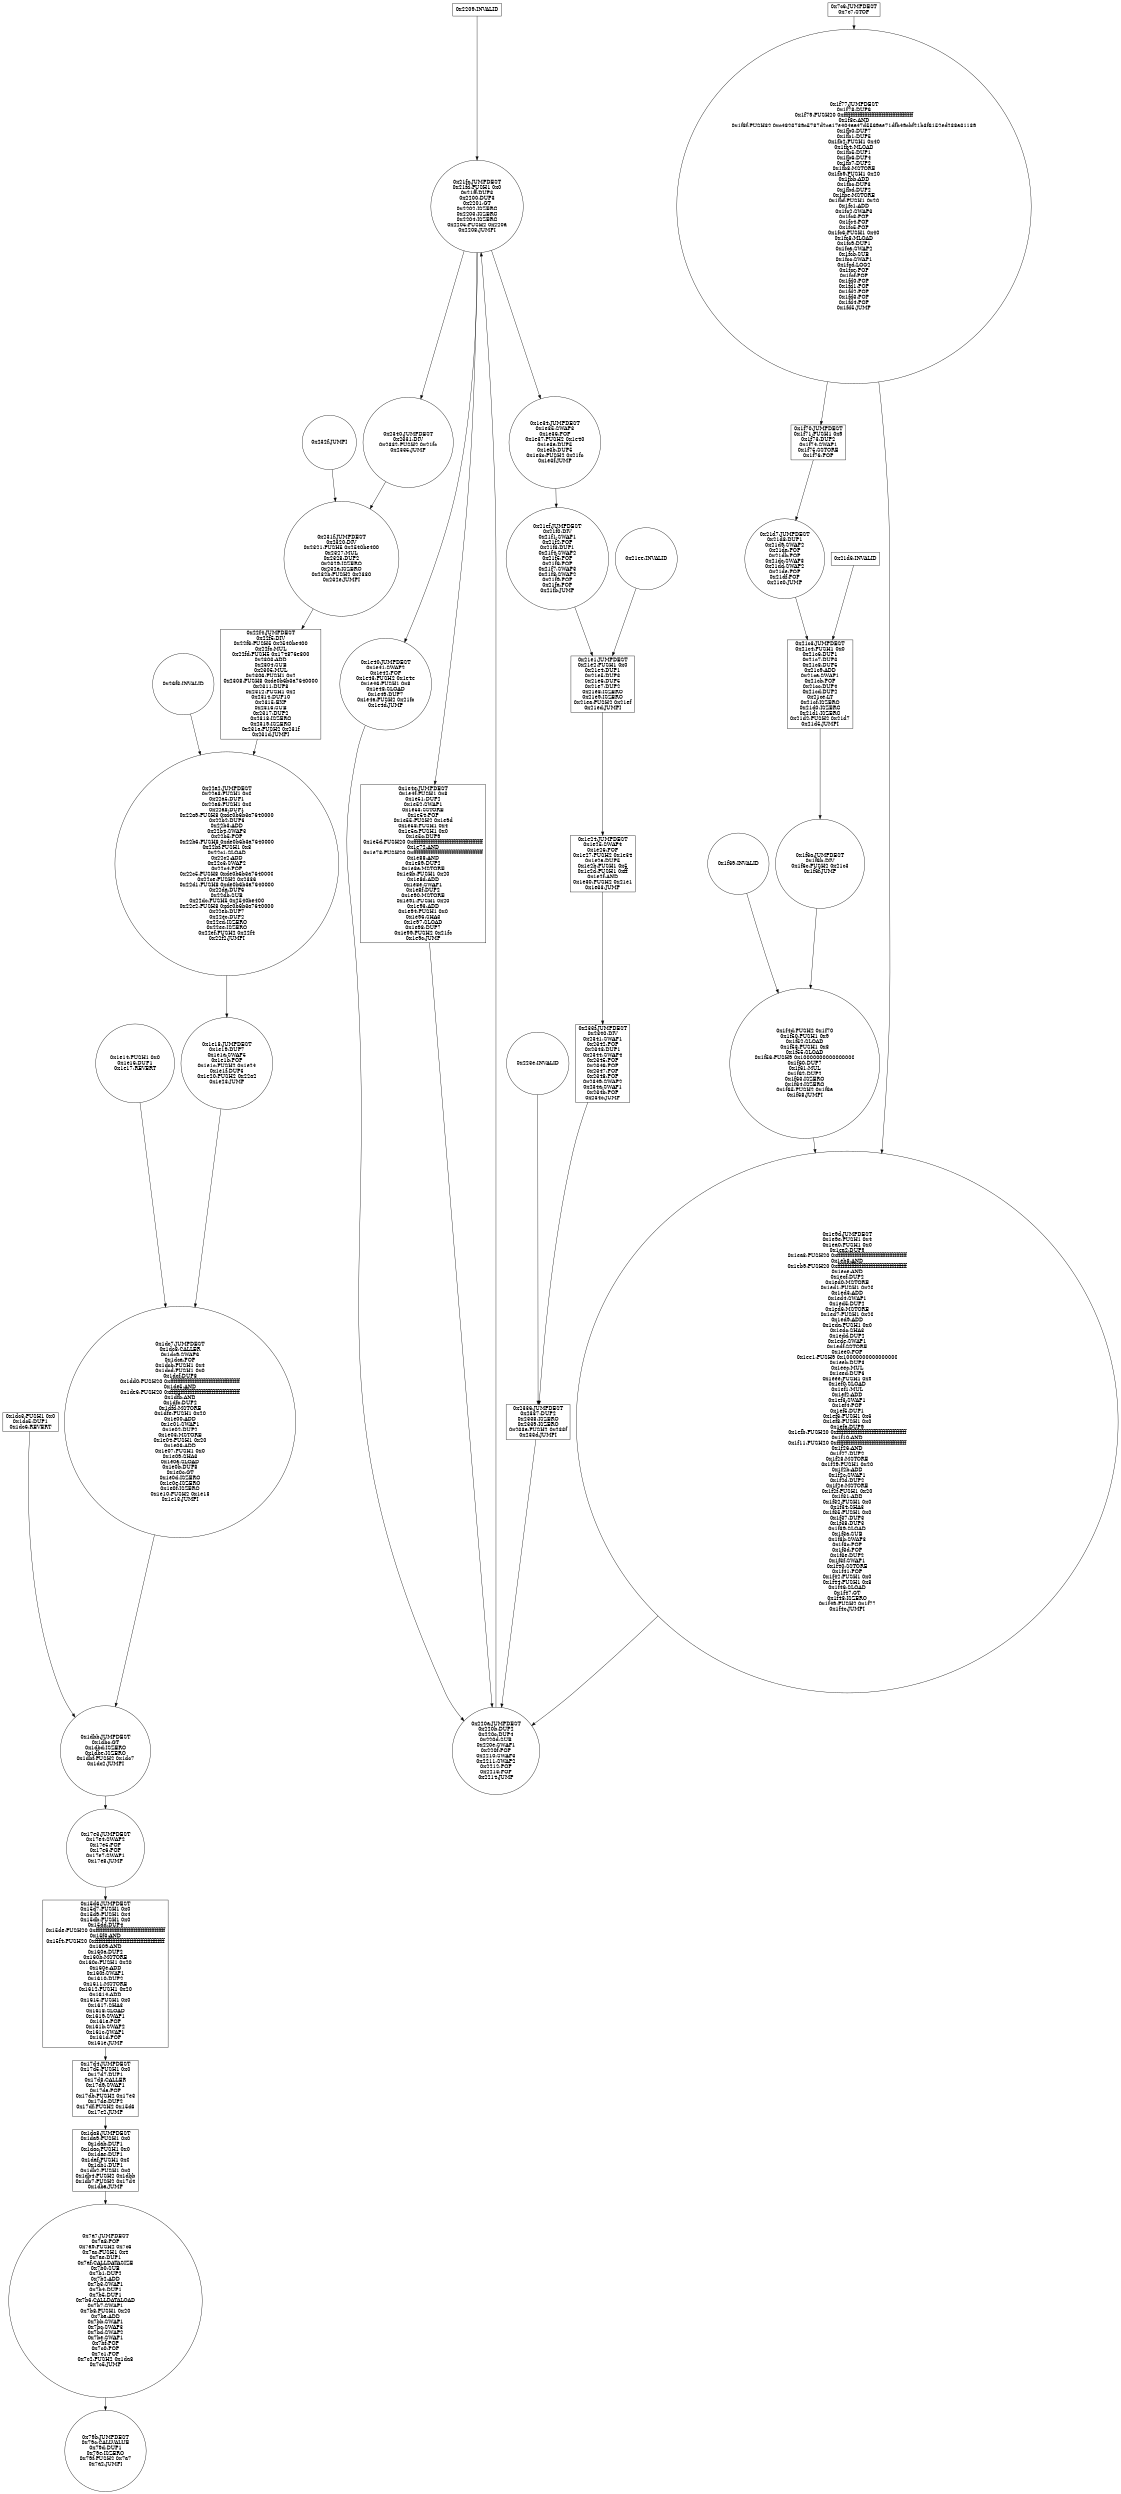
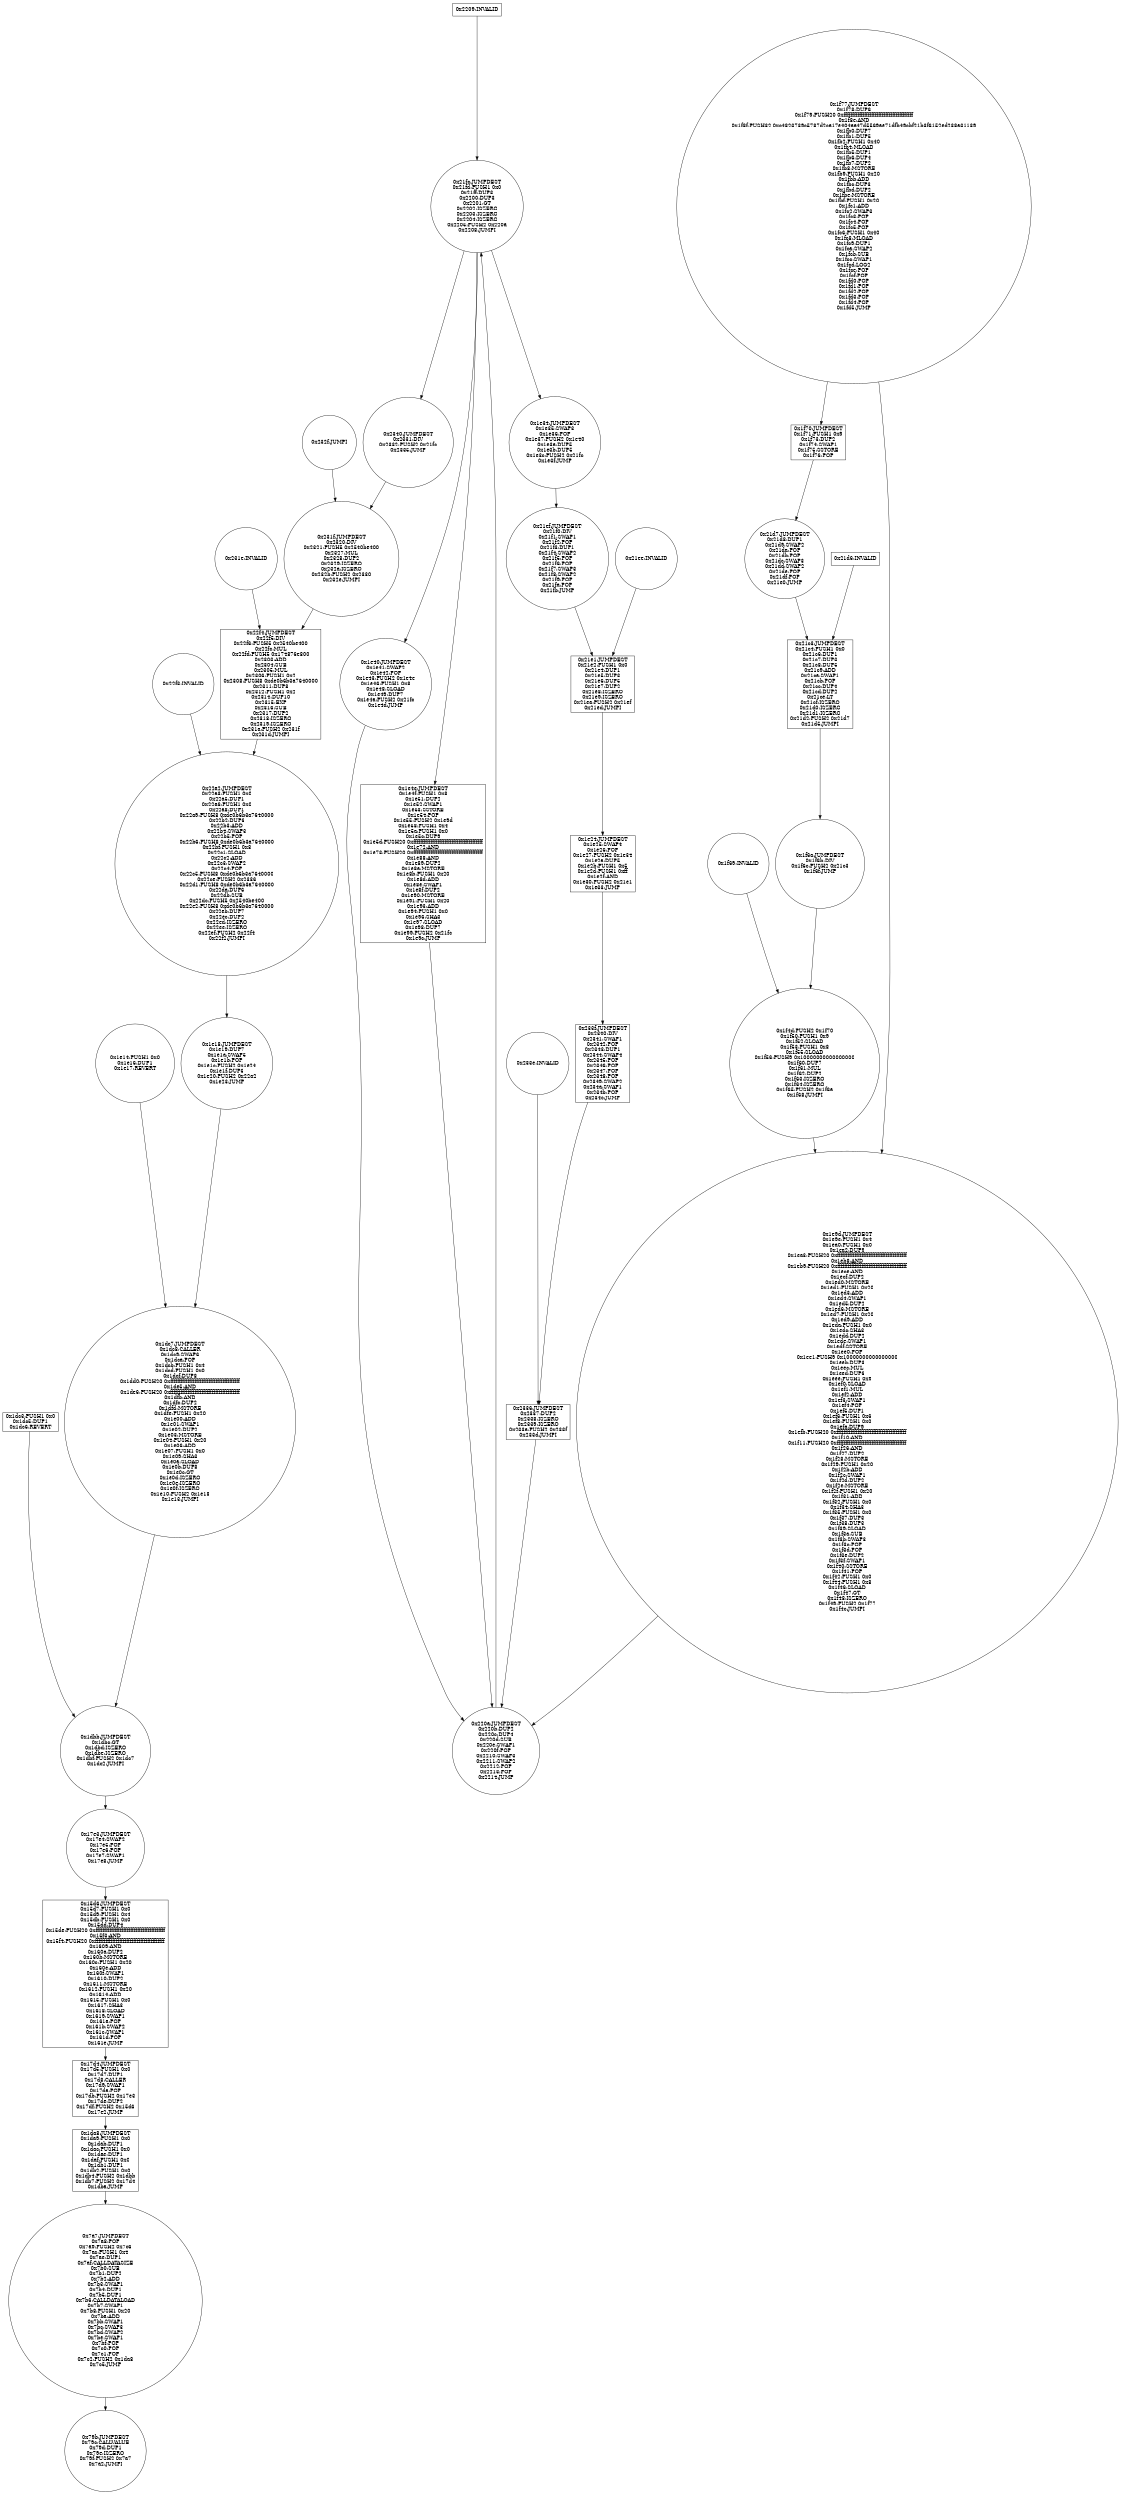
node "0x7c6:JUMPDEST 0x7c7:STOP": removed
node "0x231e:INVALID": added
node "0x26f3:INVALID": label "0x26f3:INVALID" -> "0x22f3:INVALID"
node "0x223e:INVALID": label "0x223e:INVALID" -> "0x233e:INVALID"
